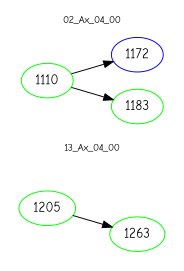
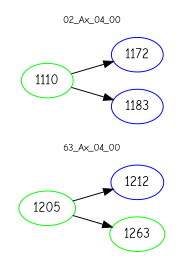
node "1183": color green -> blue
cluster "13_Ax_04_00": label "13_Ax_04_00" -> "63_Ax_04_00"
node "1212": added
